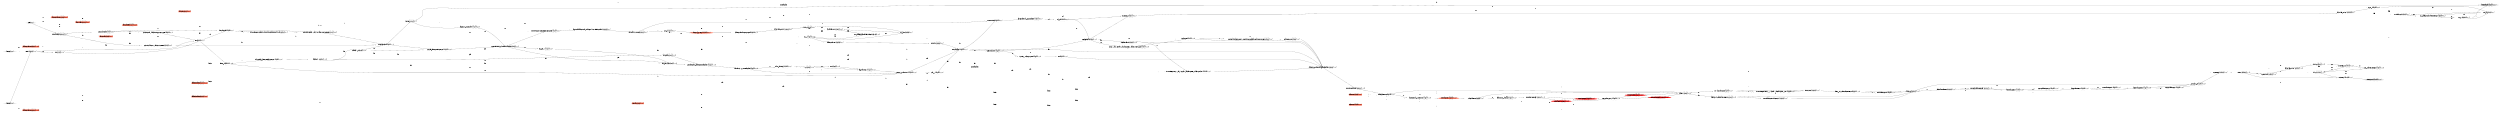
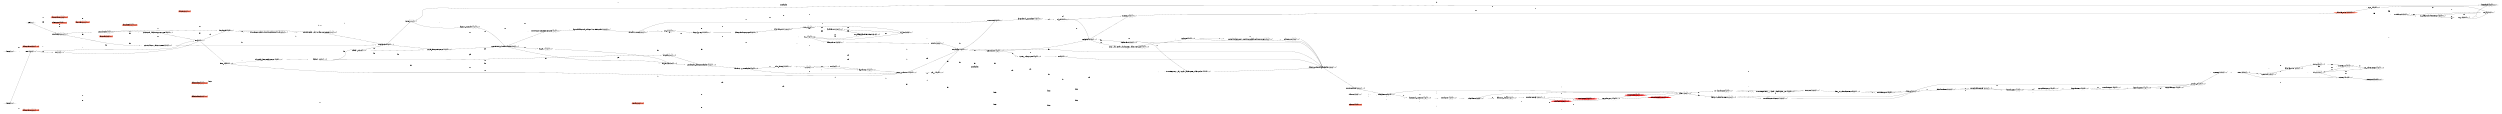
node "final byte(( buffer = new byte((((@@@44@@@['0', '0', '1']": fillcolor white -> tomato
node "final File fromArchive@@@2@@@['0', '0', '1']": added
node "final CRC32 cal = new CRC32()@@@24@@@['0', '0', '1']": fillcolor tomato -> white
edge "entries.containsKey(vPath)@@@3@@@['0', '0', '1']" -> "final String vPath@@@2@@@['0', '0', '1']": reversed
edge "final TarFileSet tarFileSet@@@2@@@['1', '1', '0']" -> "tarFileSet != null@@@7@@@['1', '1', '0']": removed, label "tarFileSet"
node "final Resource r@@@2@@@['1', '0', '0']": fillcolor tomato -> white
node "te.setMode(ar.getMode())@@@54@@@['1', '1', '0']": fillcolor tomato -> white
